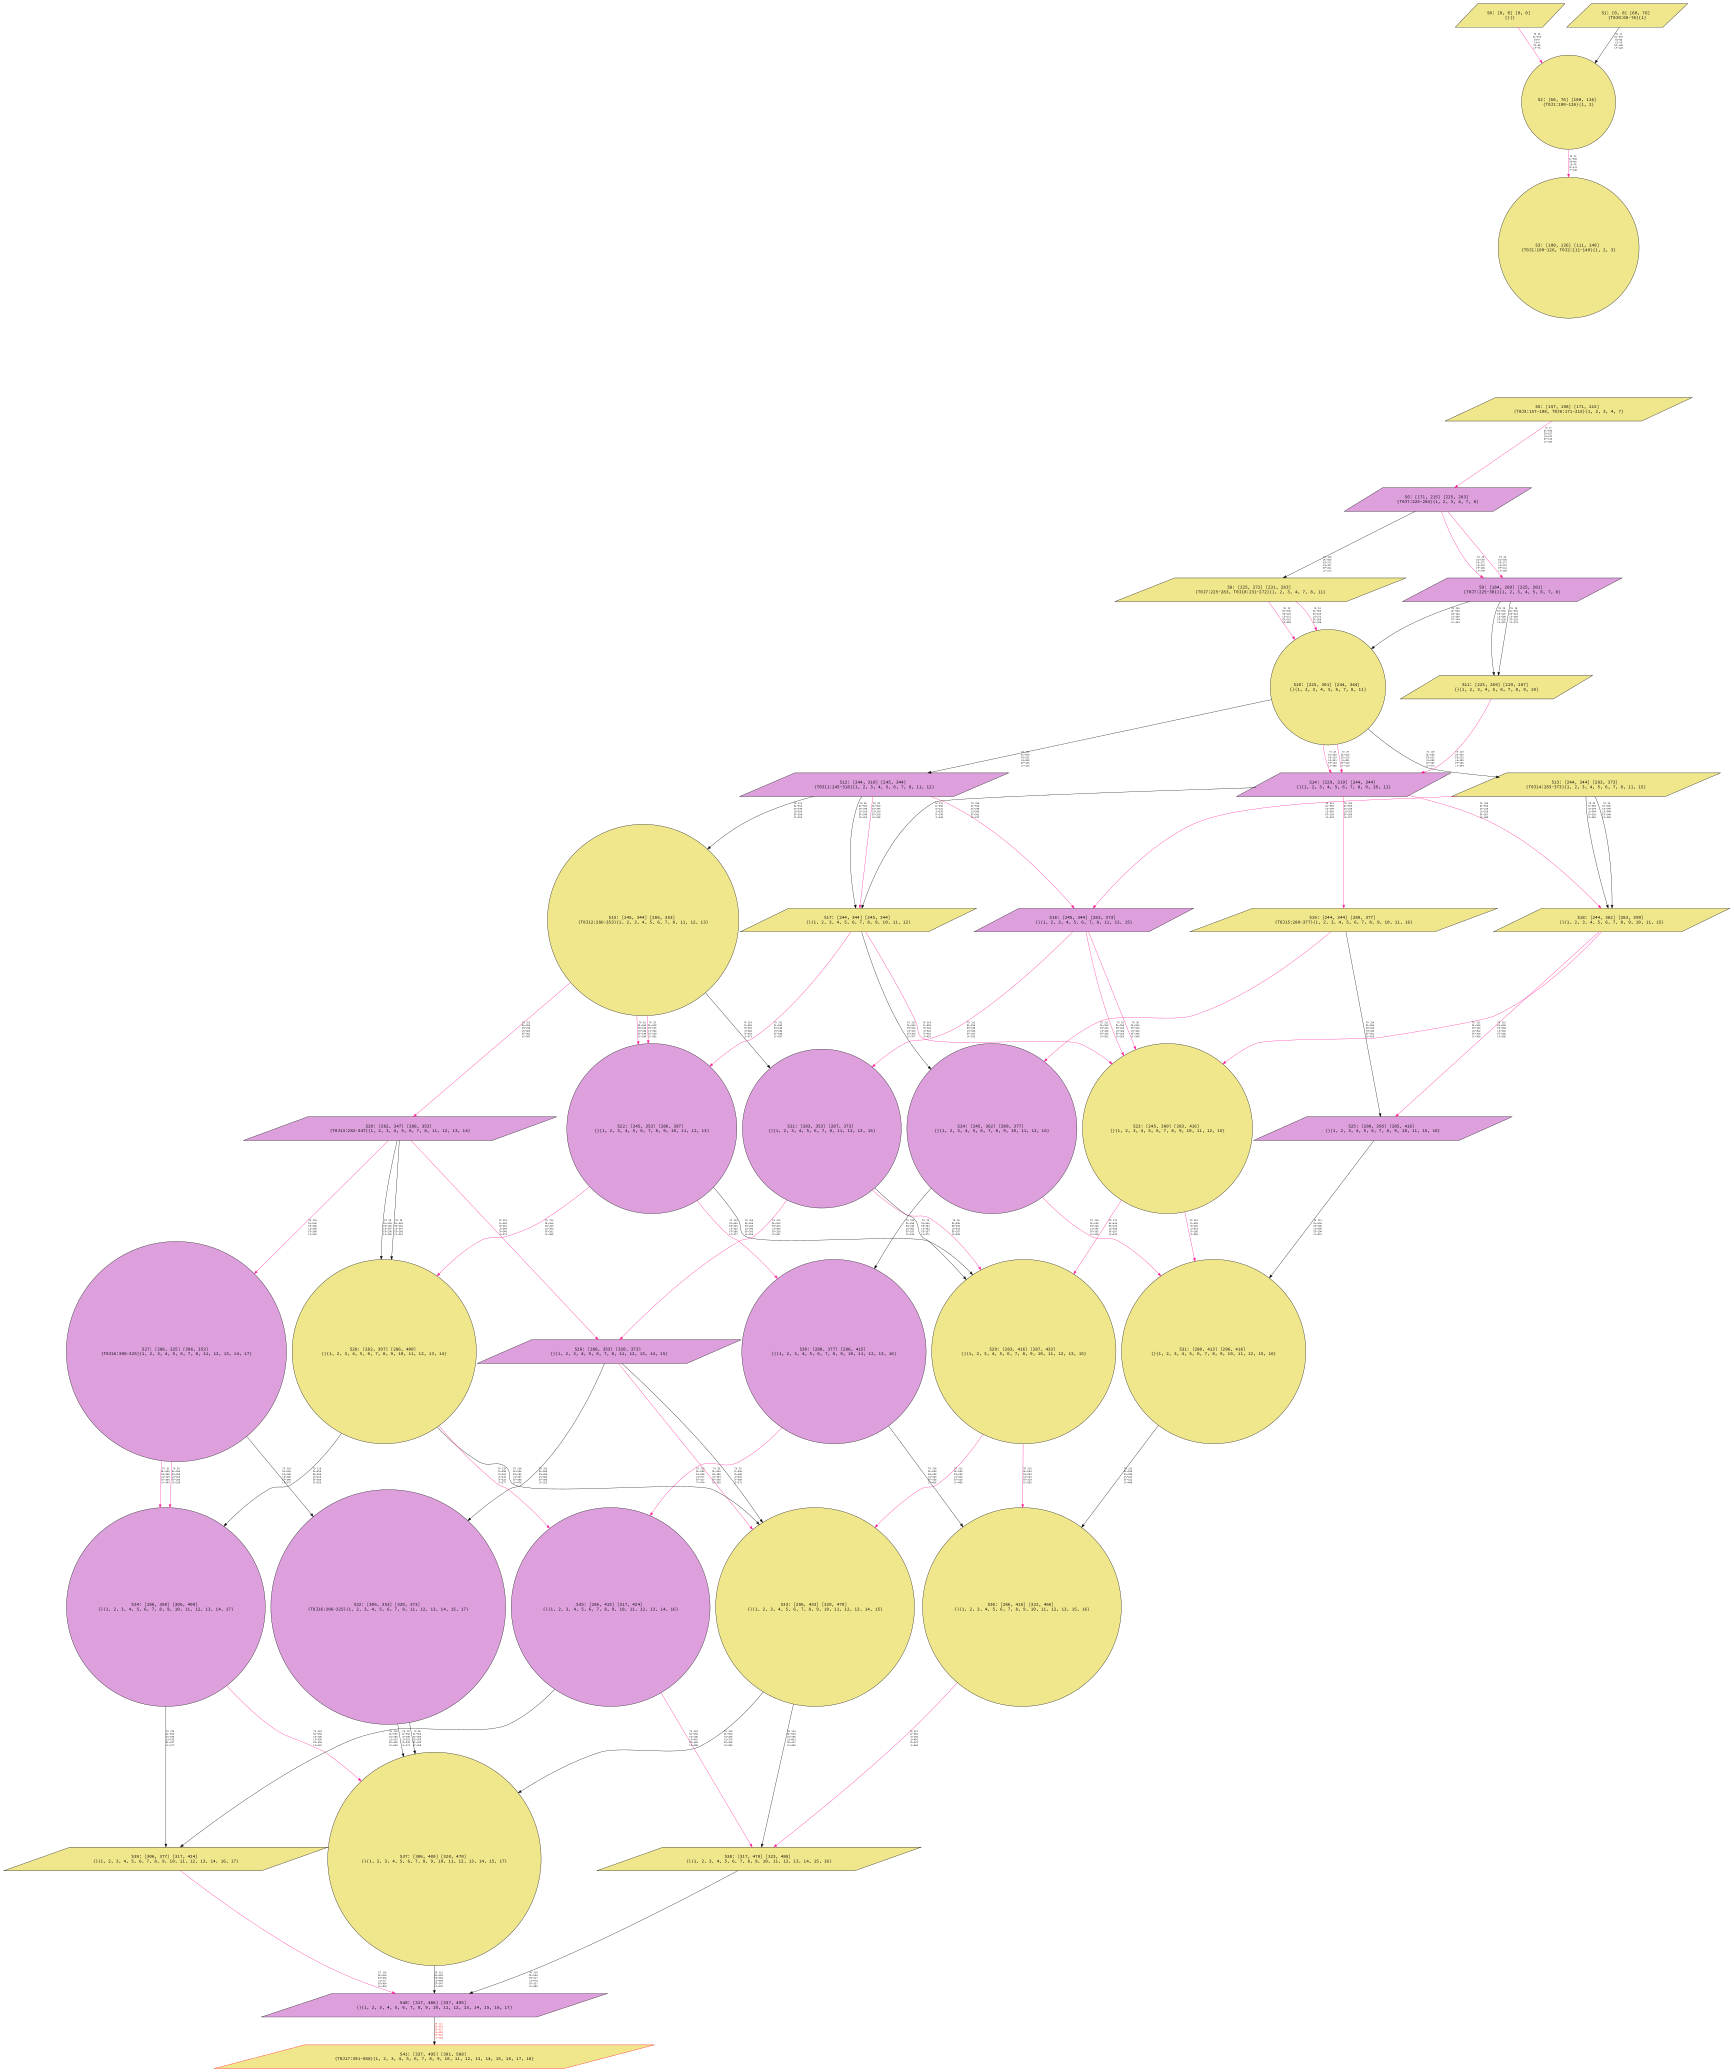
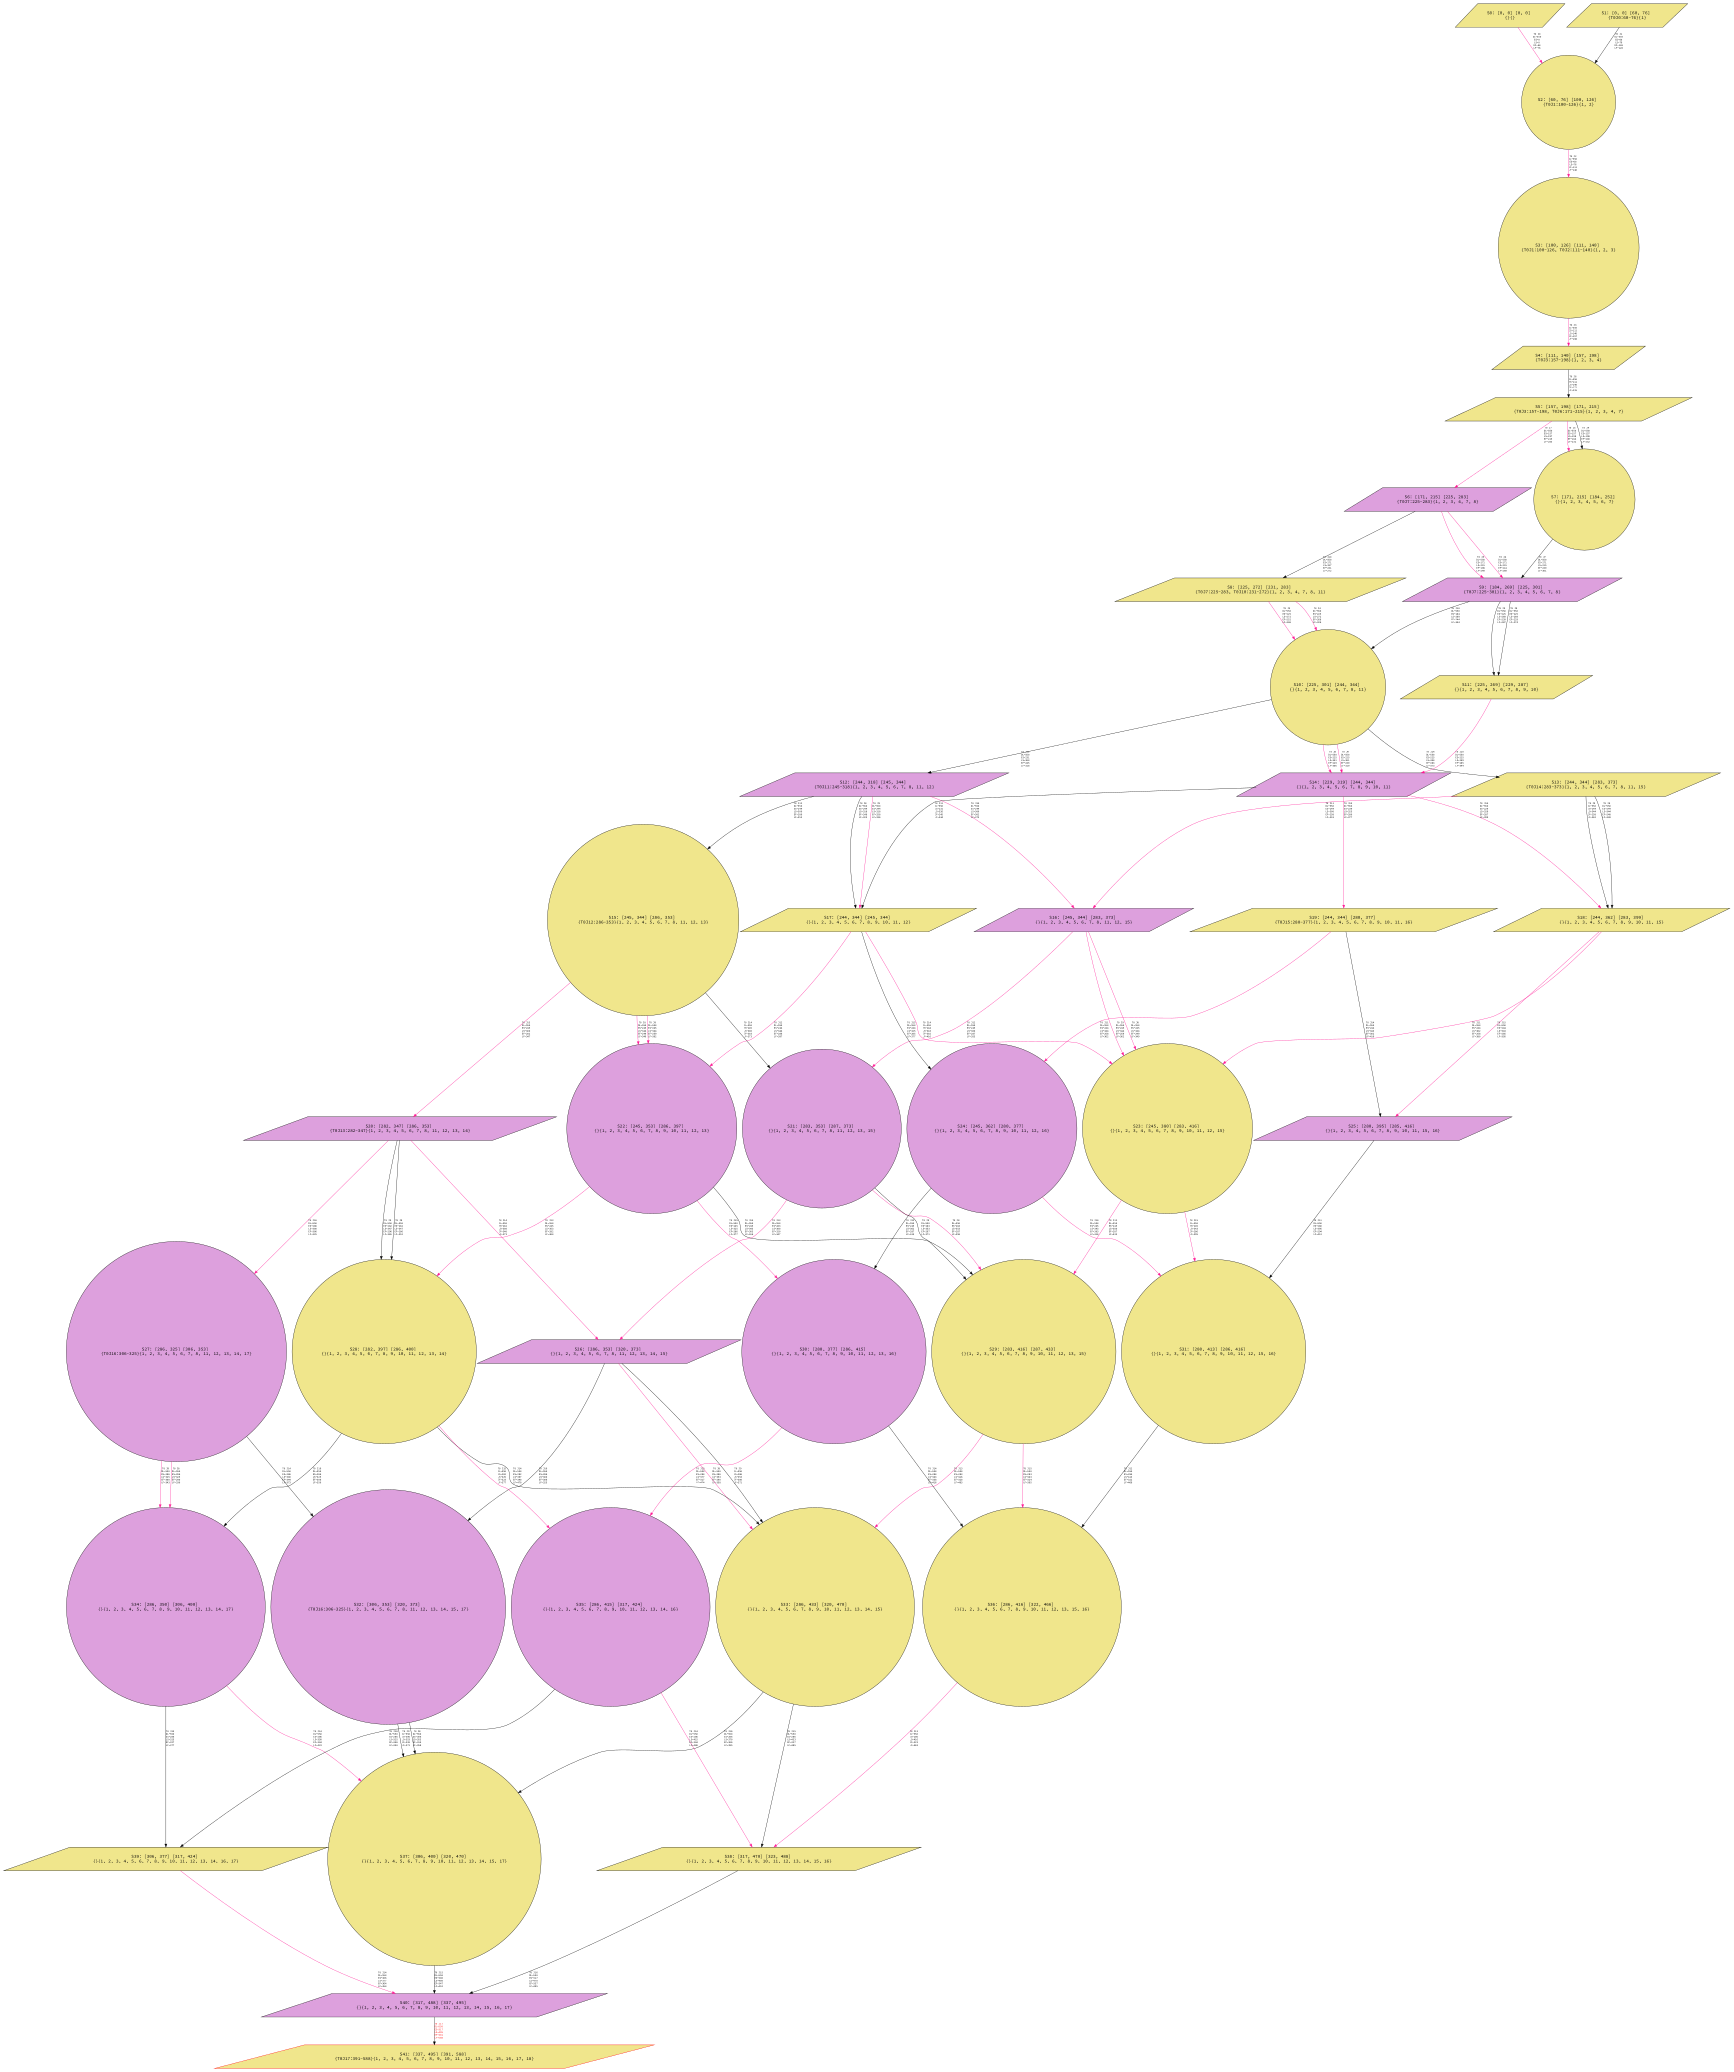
node "S4: [111, 140] [157, 198] {T0J3:157-198}{1, 2, 3, 4}": added
node "S7: [171, 215] [184, 252] {}{1, 2, 3, 4, 5, 6, 7}": added
